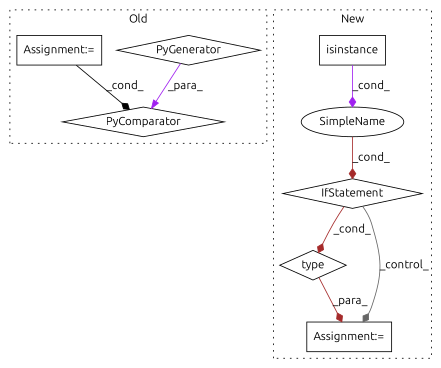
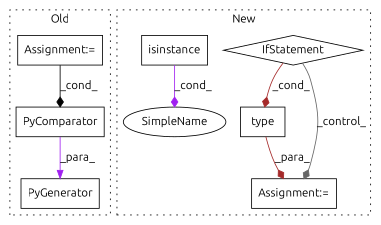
node "PyGenerator": shape diamond -> box
edge "PyGenerator" -> "PyComparator": reversed
node "PyComparator": shape diamond -> box
edge "SimpleName" -> "IfStatement": removed, label "_cond_"
node "type": shape diamond -> box
